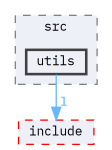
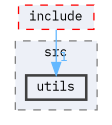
edge "utils" -> "include": reversed
